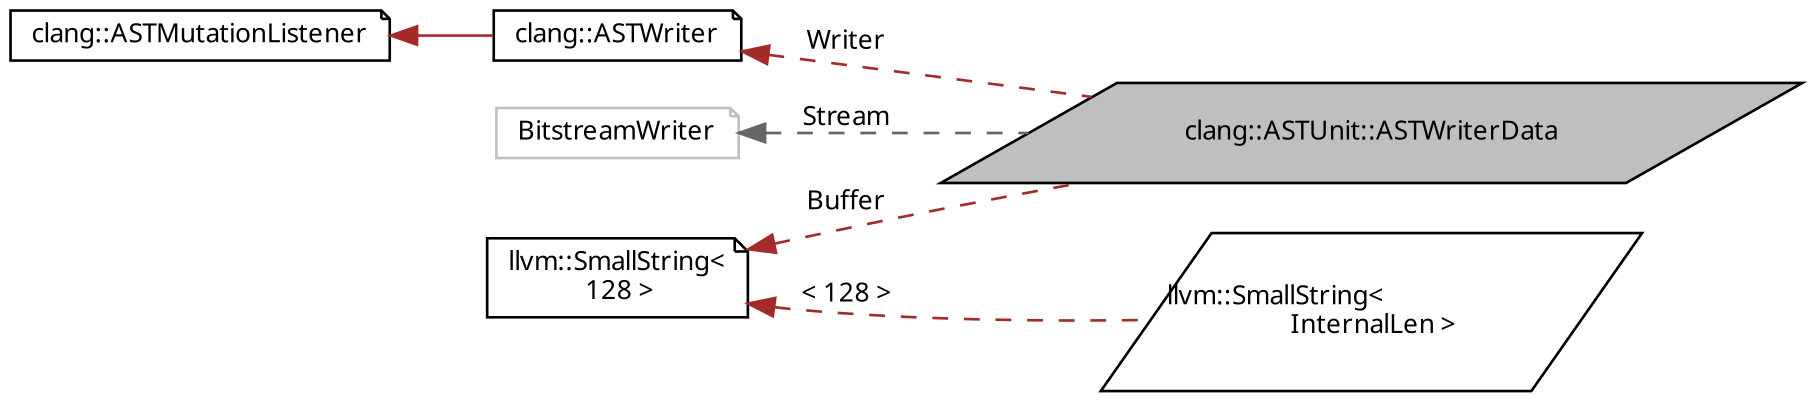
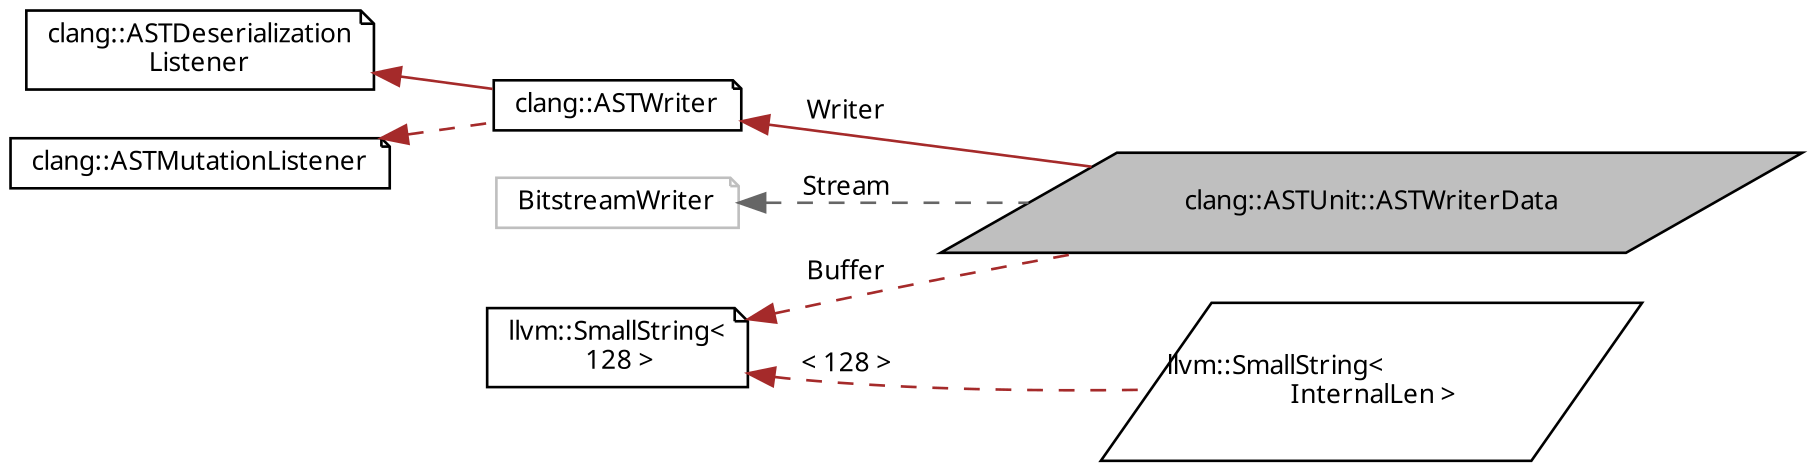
edge "clang::ASTWriter" -> "clang::ASTMutationListener": style solid -> dashed
node "clang::ASTDeserialization Listener": added
edge "clang::ASTUnit::ASTWriterData" -> "clang::ASTWriter": style dashed -> solid
